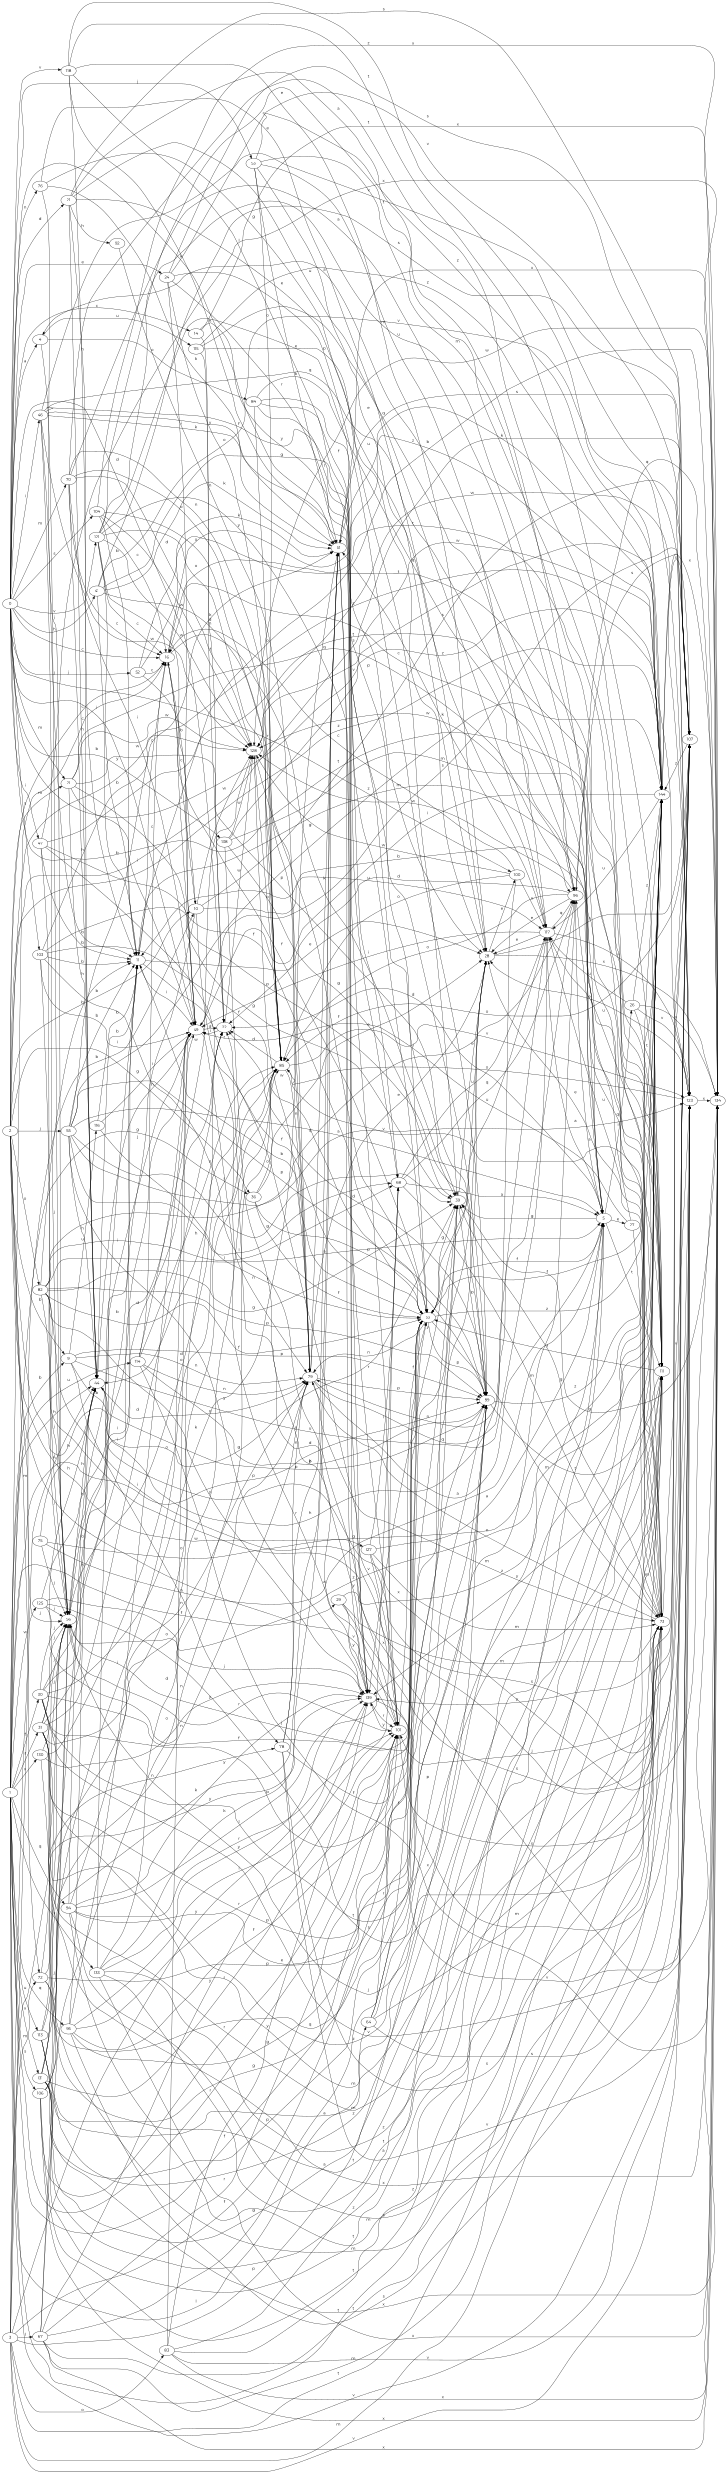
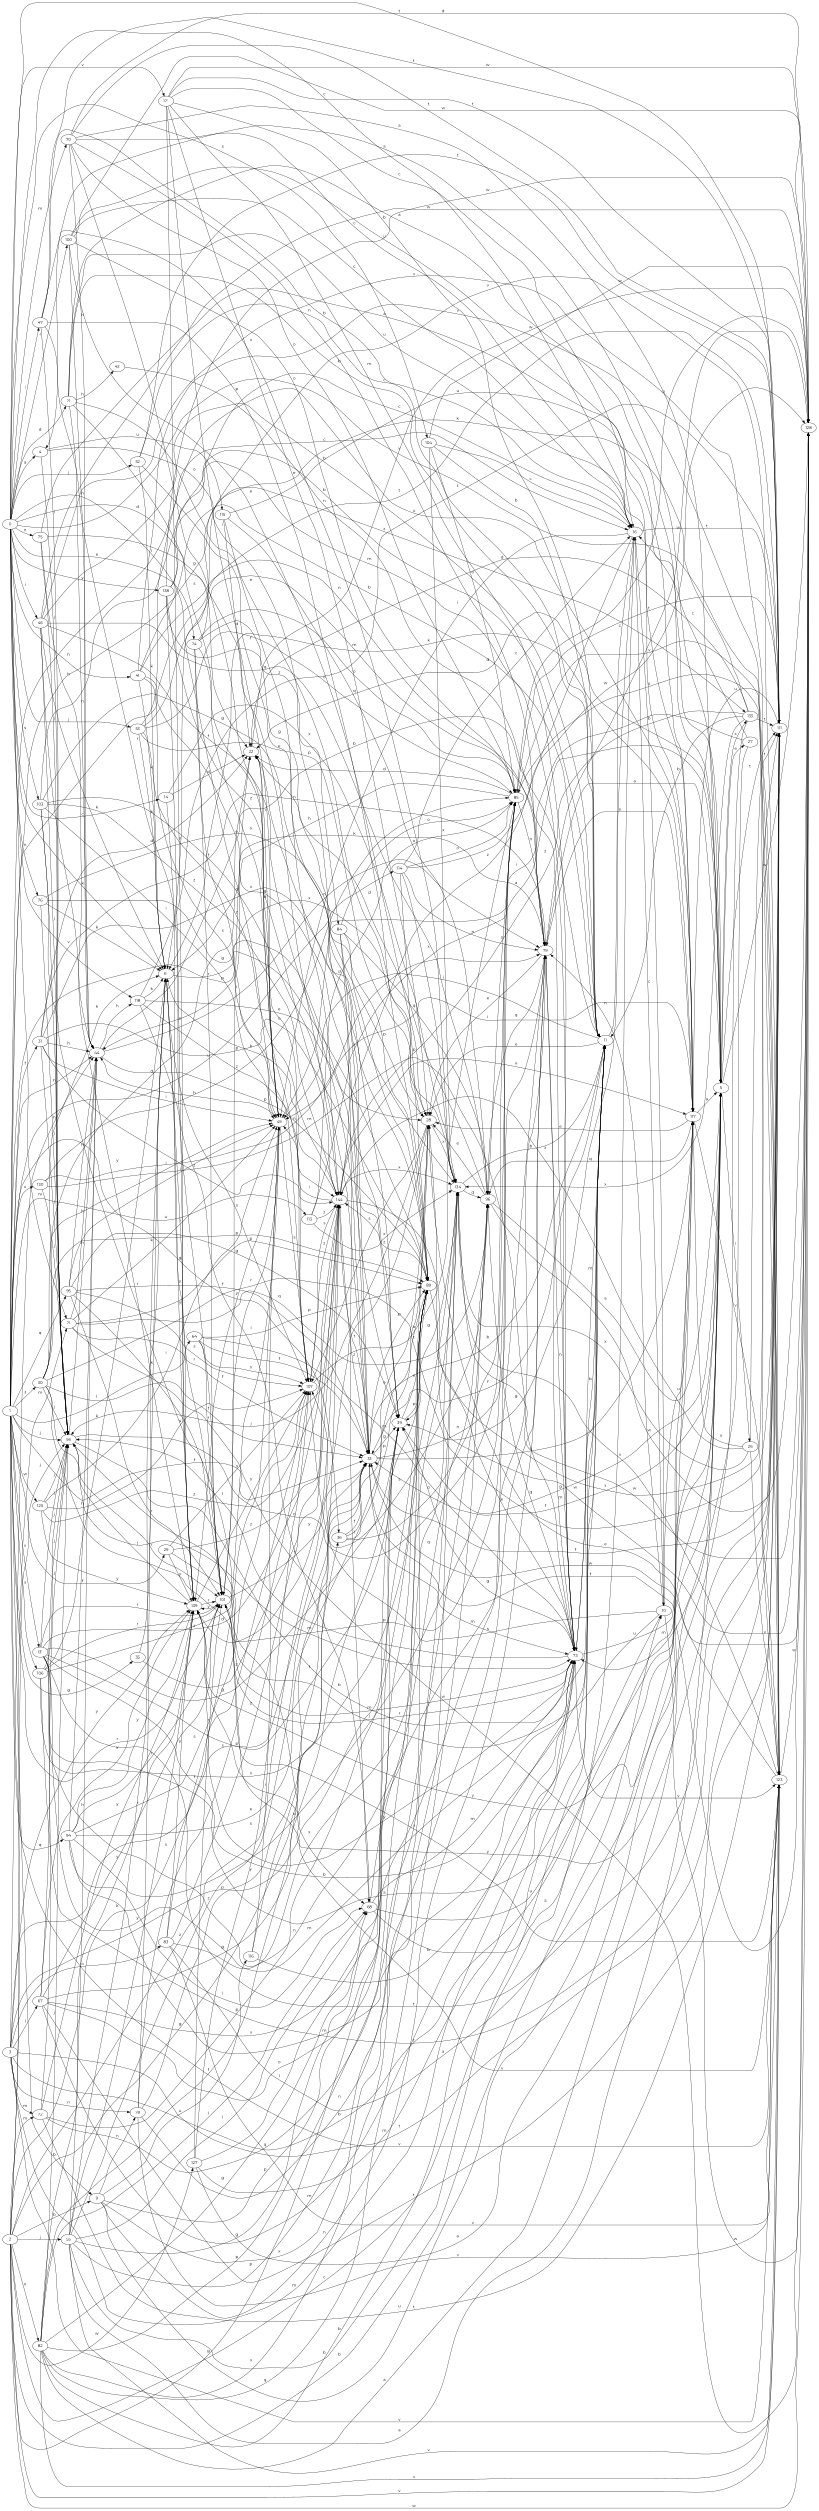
node "92": label "92" -> "42"
edge "138" -> "16": added, label "c"
edge "0" -> "75": added, label "n"
edge "115" -> "22": label "f" -> "d"
edge "118" -> "44": reversed
edge "121" -> "85": removed, label "o"
edge "5" -> "133": added, label "x"
edge "28" -> "100": reversed
edge "49" -> "139": added, label "y"
edge "79" -> "89": now "79" -> "101"
edge "33" -> "128": added, label "w"
node "35": added
edge "73" -> "101": label "j" -> "r"
edge "113" -> "56": now "1" -> "56"
edge "31" -> "73": now "131" -> "73"
